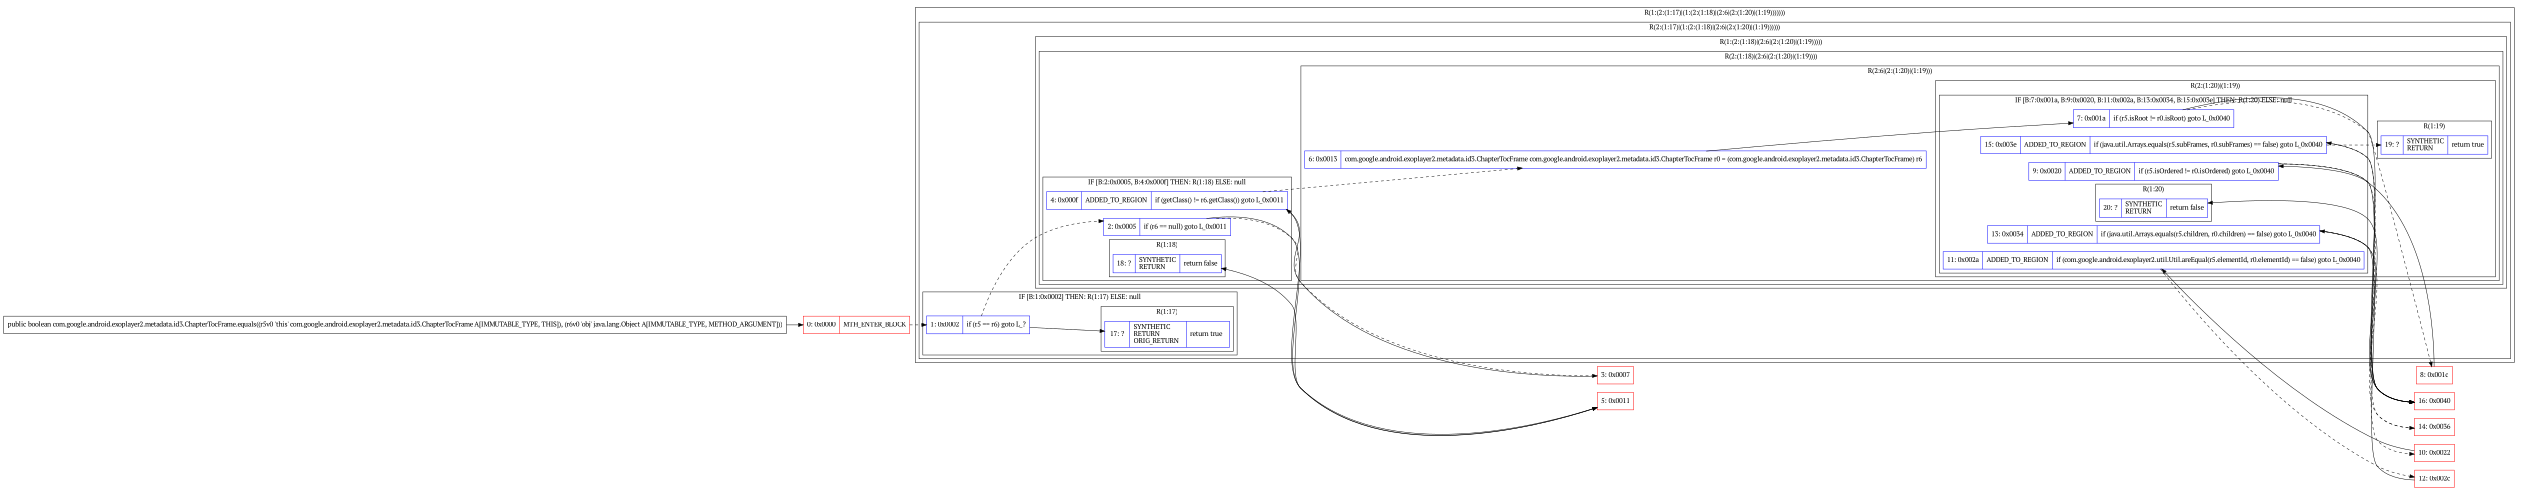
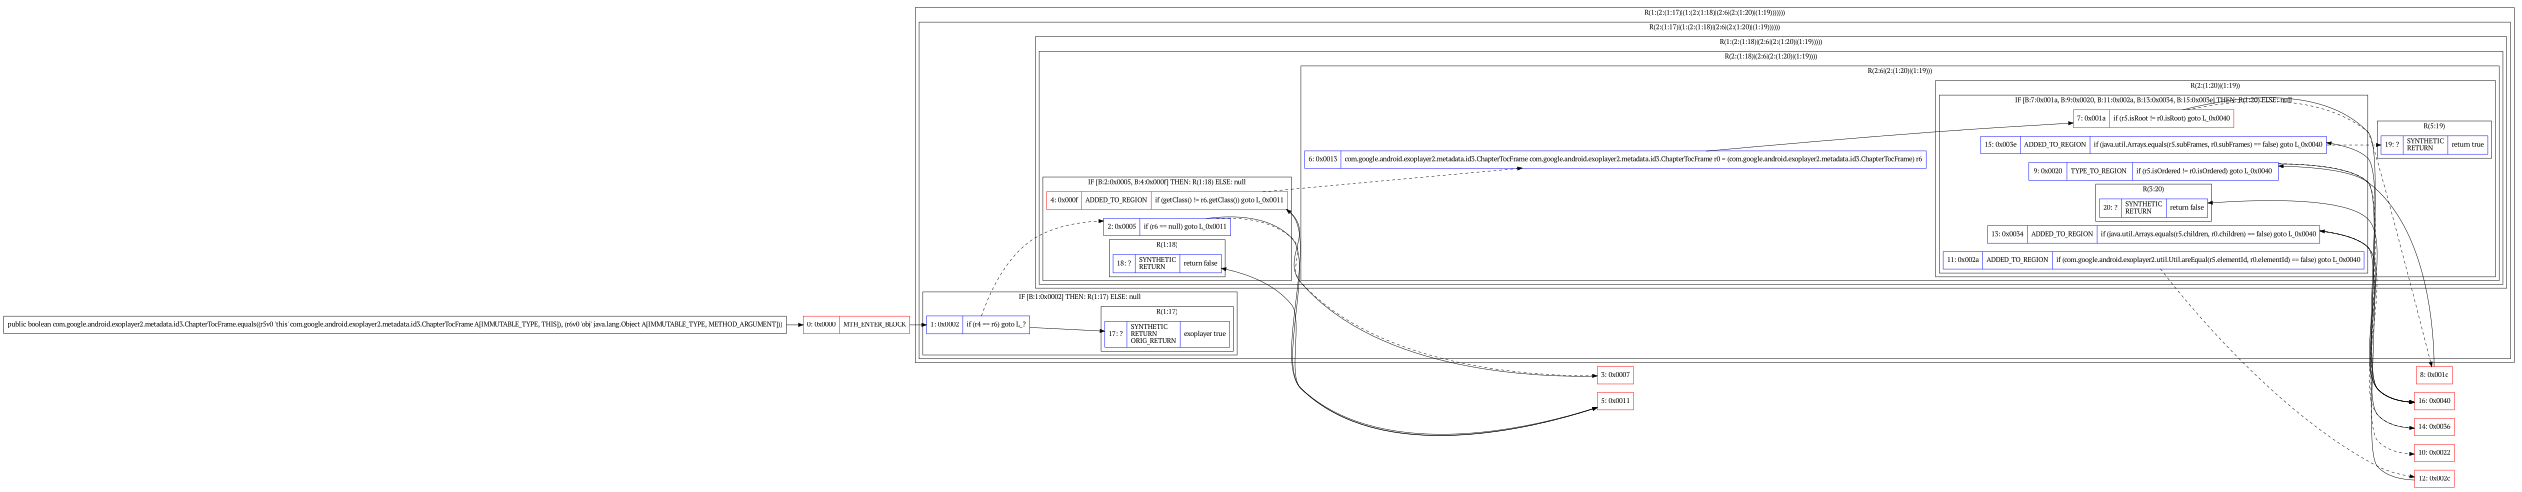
node "7: 0x001a": color blue -> red
cluster "R(1:19)": label "R(1:19)" -> "R(5:19)"
node "9: 0x0020": text "ADDED_TO_REGION" -> "TYPE_TO_REGION"
cluster "R(1:20)": label "R(1:20)" -> "R(3:20)"
node "4: 0x000f": color blue -> red
edge "15: 0x003e" -> "16: 0x0040": removed
edge "14: 0x0036" -> "15: 0x003e": style dashed -> solid
edge "0: 0x0000" -> "1: 0x0002": style dashed -> solid
node "1: 0x0002": text "if (r5 == r6) goto L_?" -> "if (r4 == r6) goto L_?"
node "17: ?": text "return true" -> "exoplayer true"
edge "10: 0x0022" -> "11: 0x002a": removed
